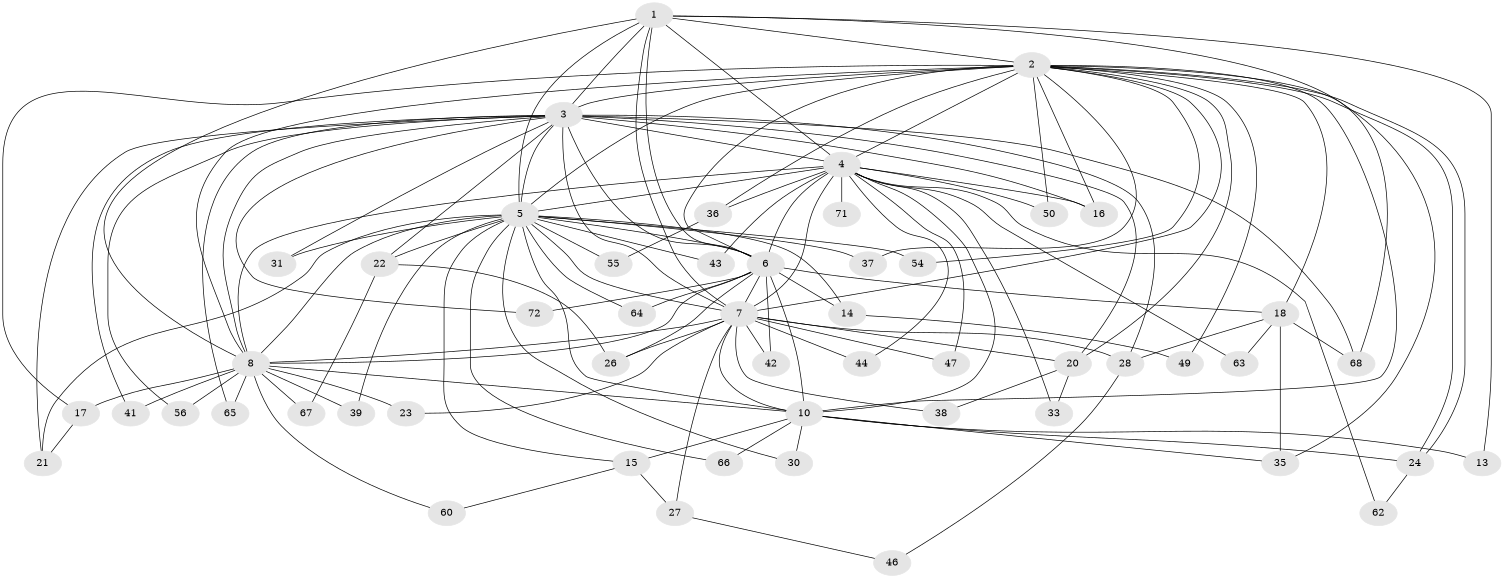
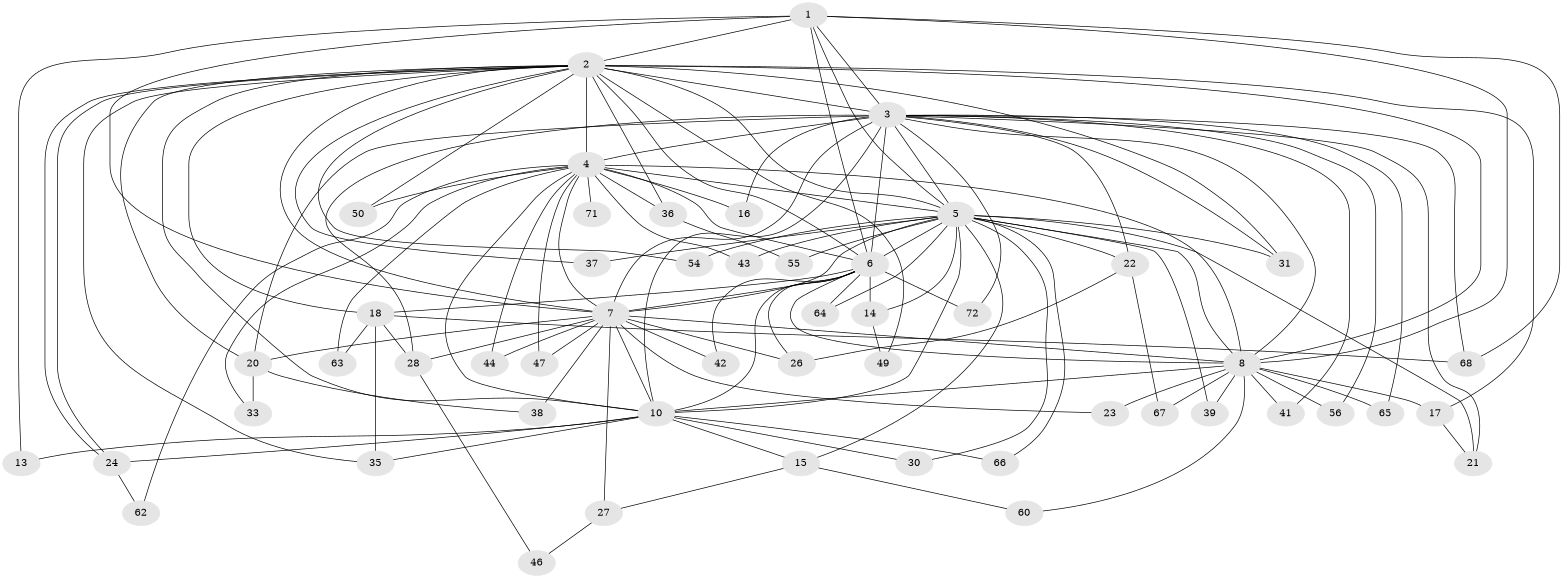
edge "1" -- "4": removed
edge "2" -- "16": now "2" -- "31"
edge "3" -- "10": added
